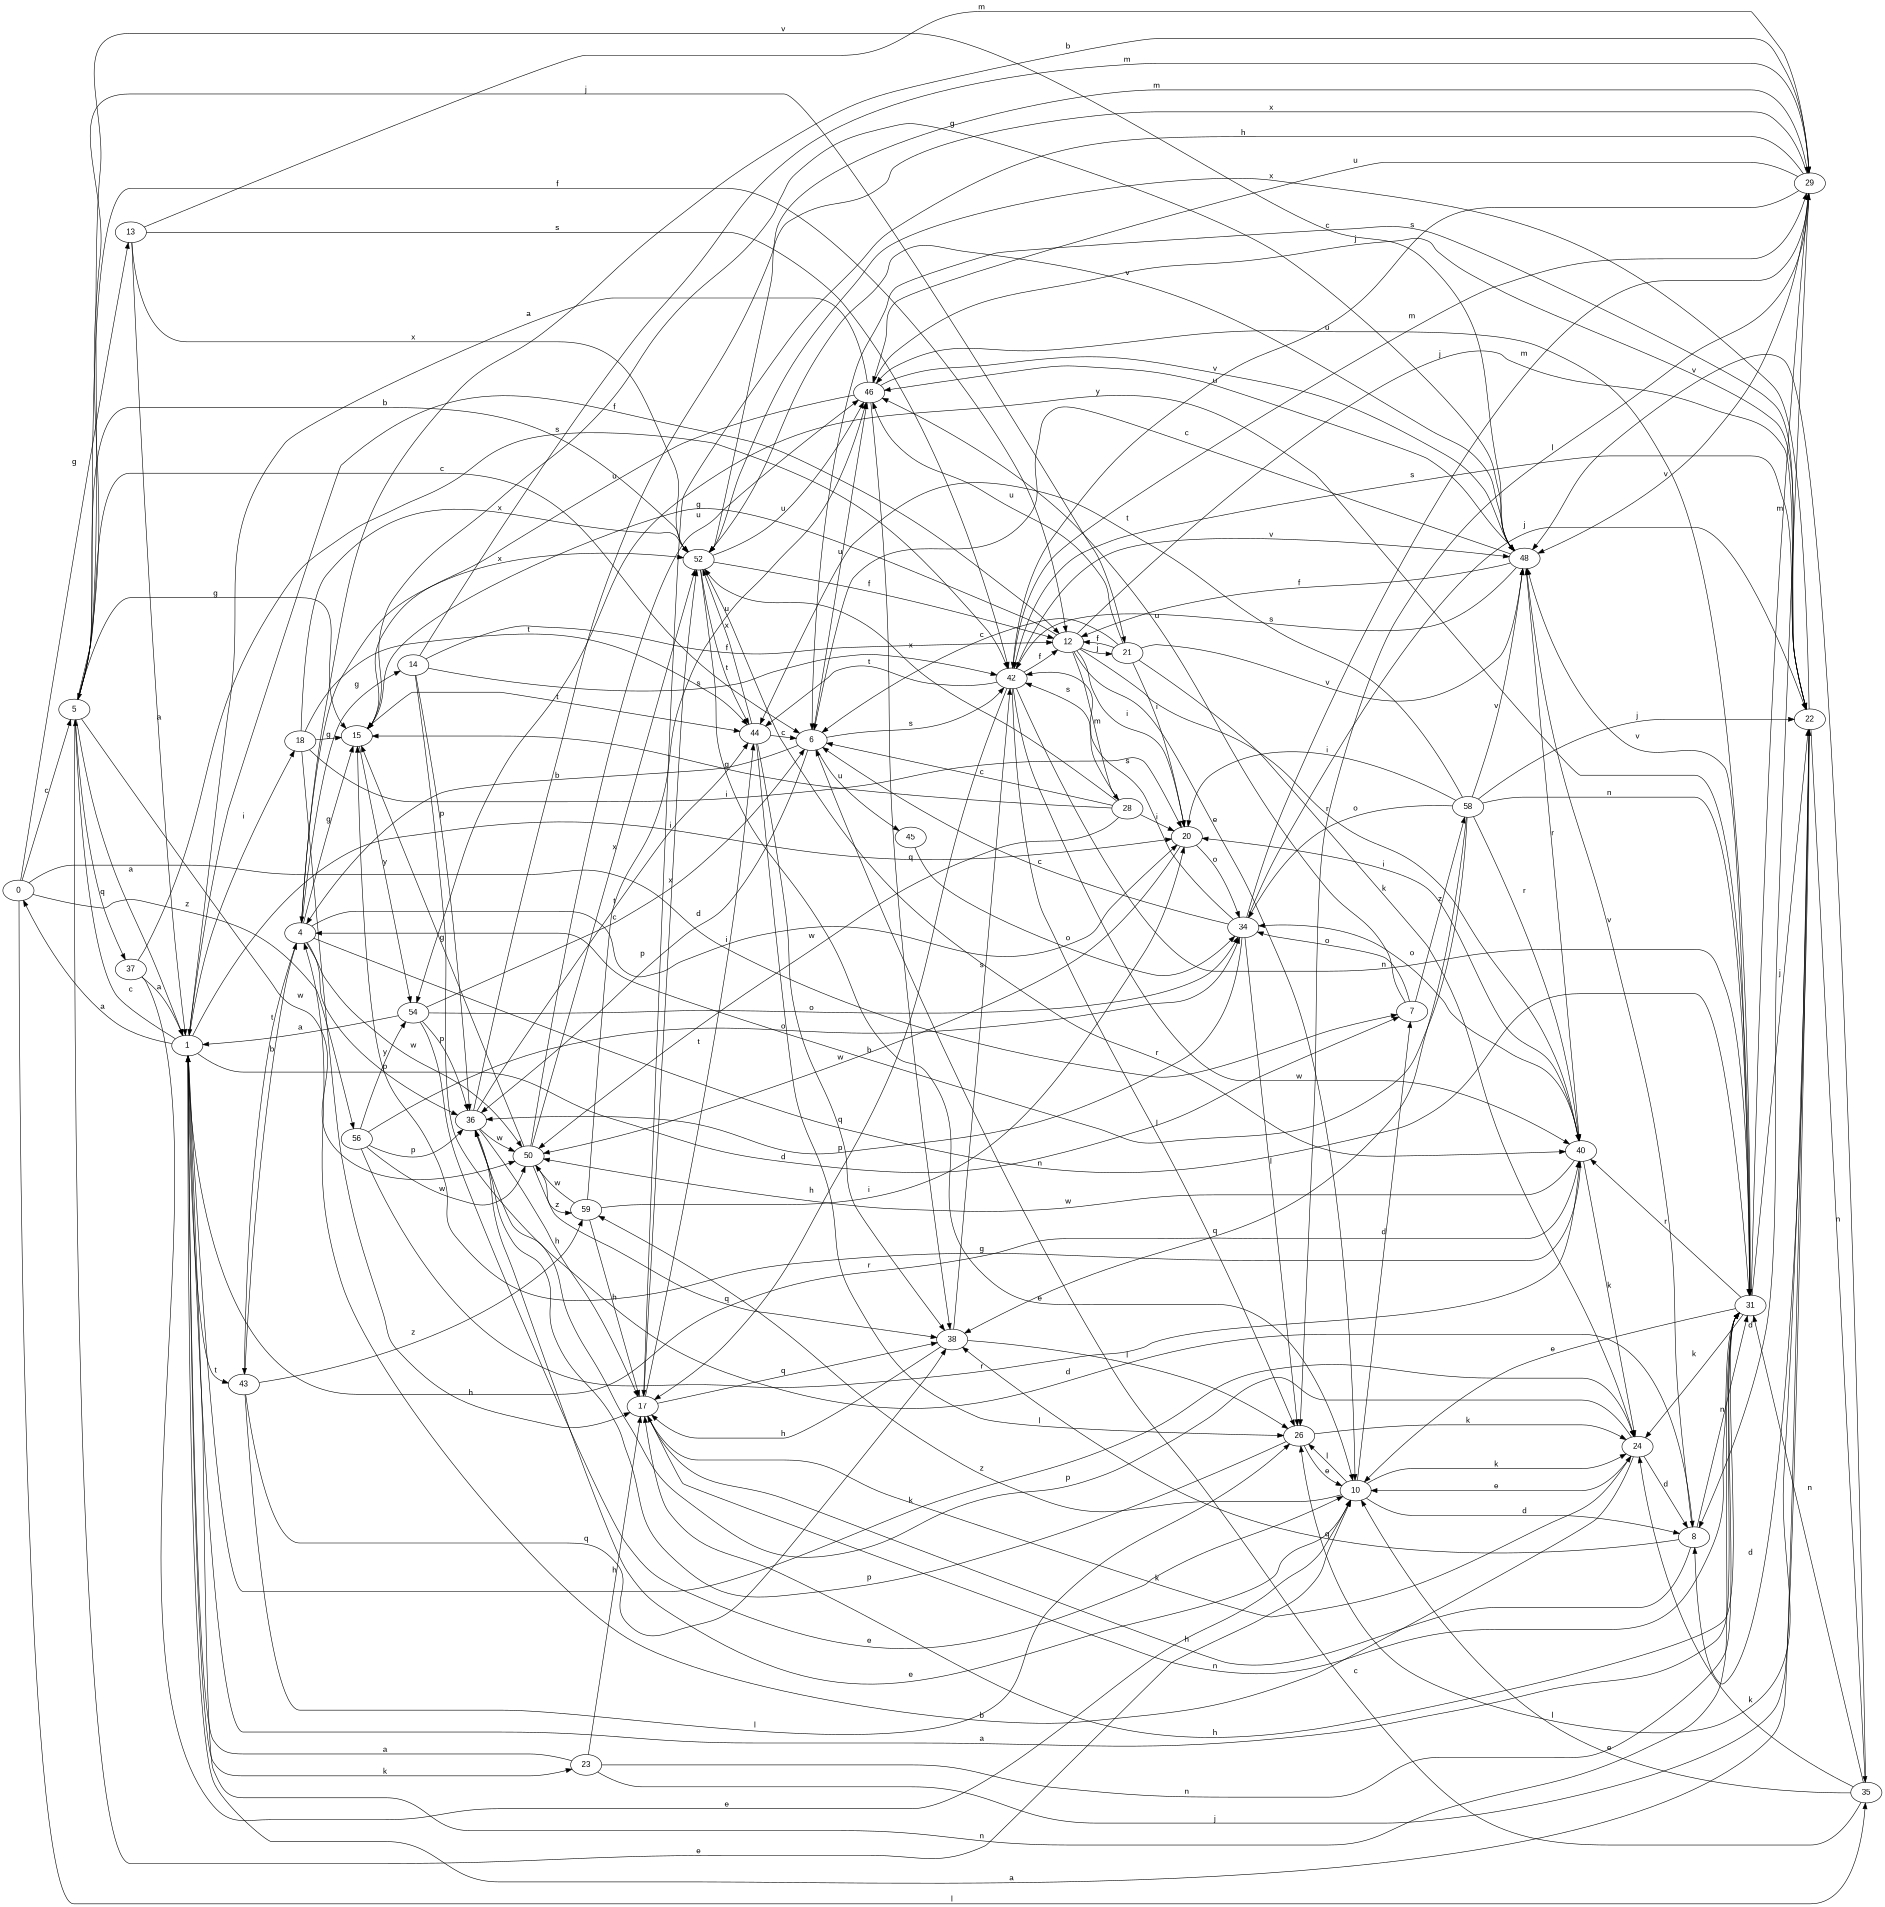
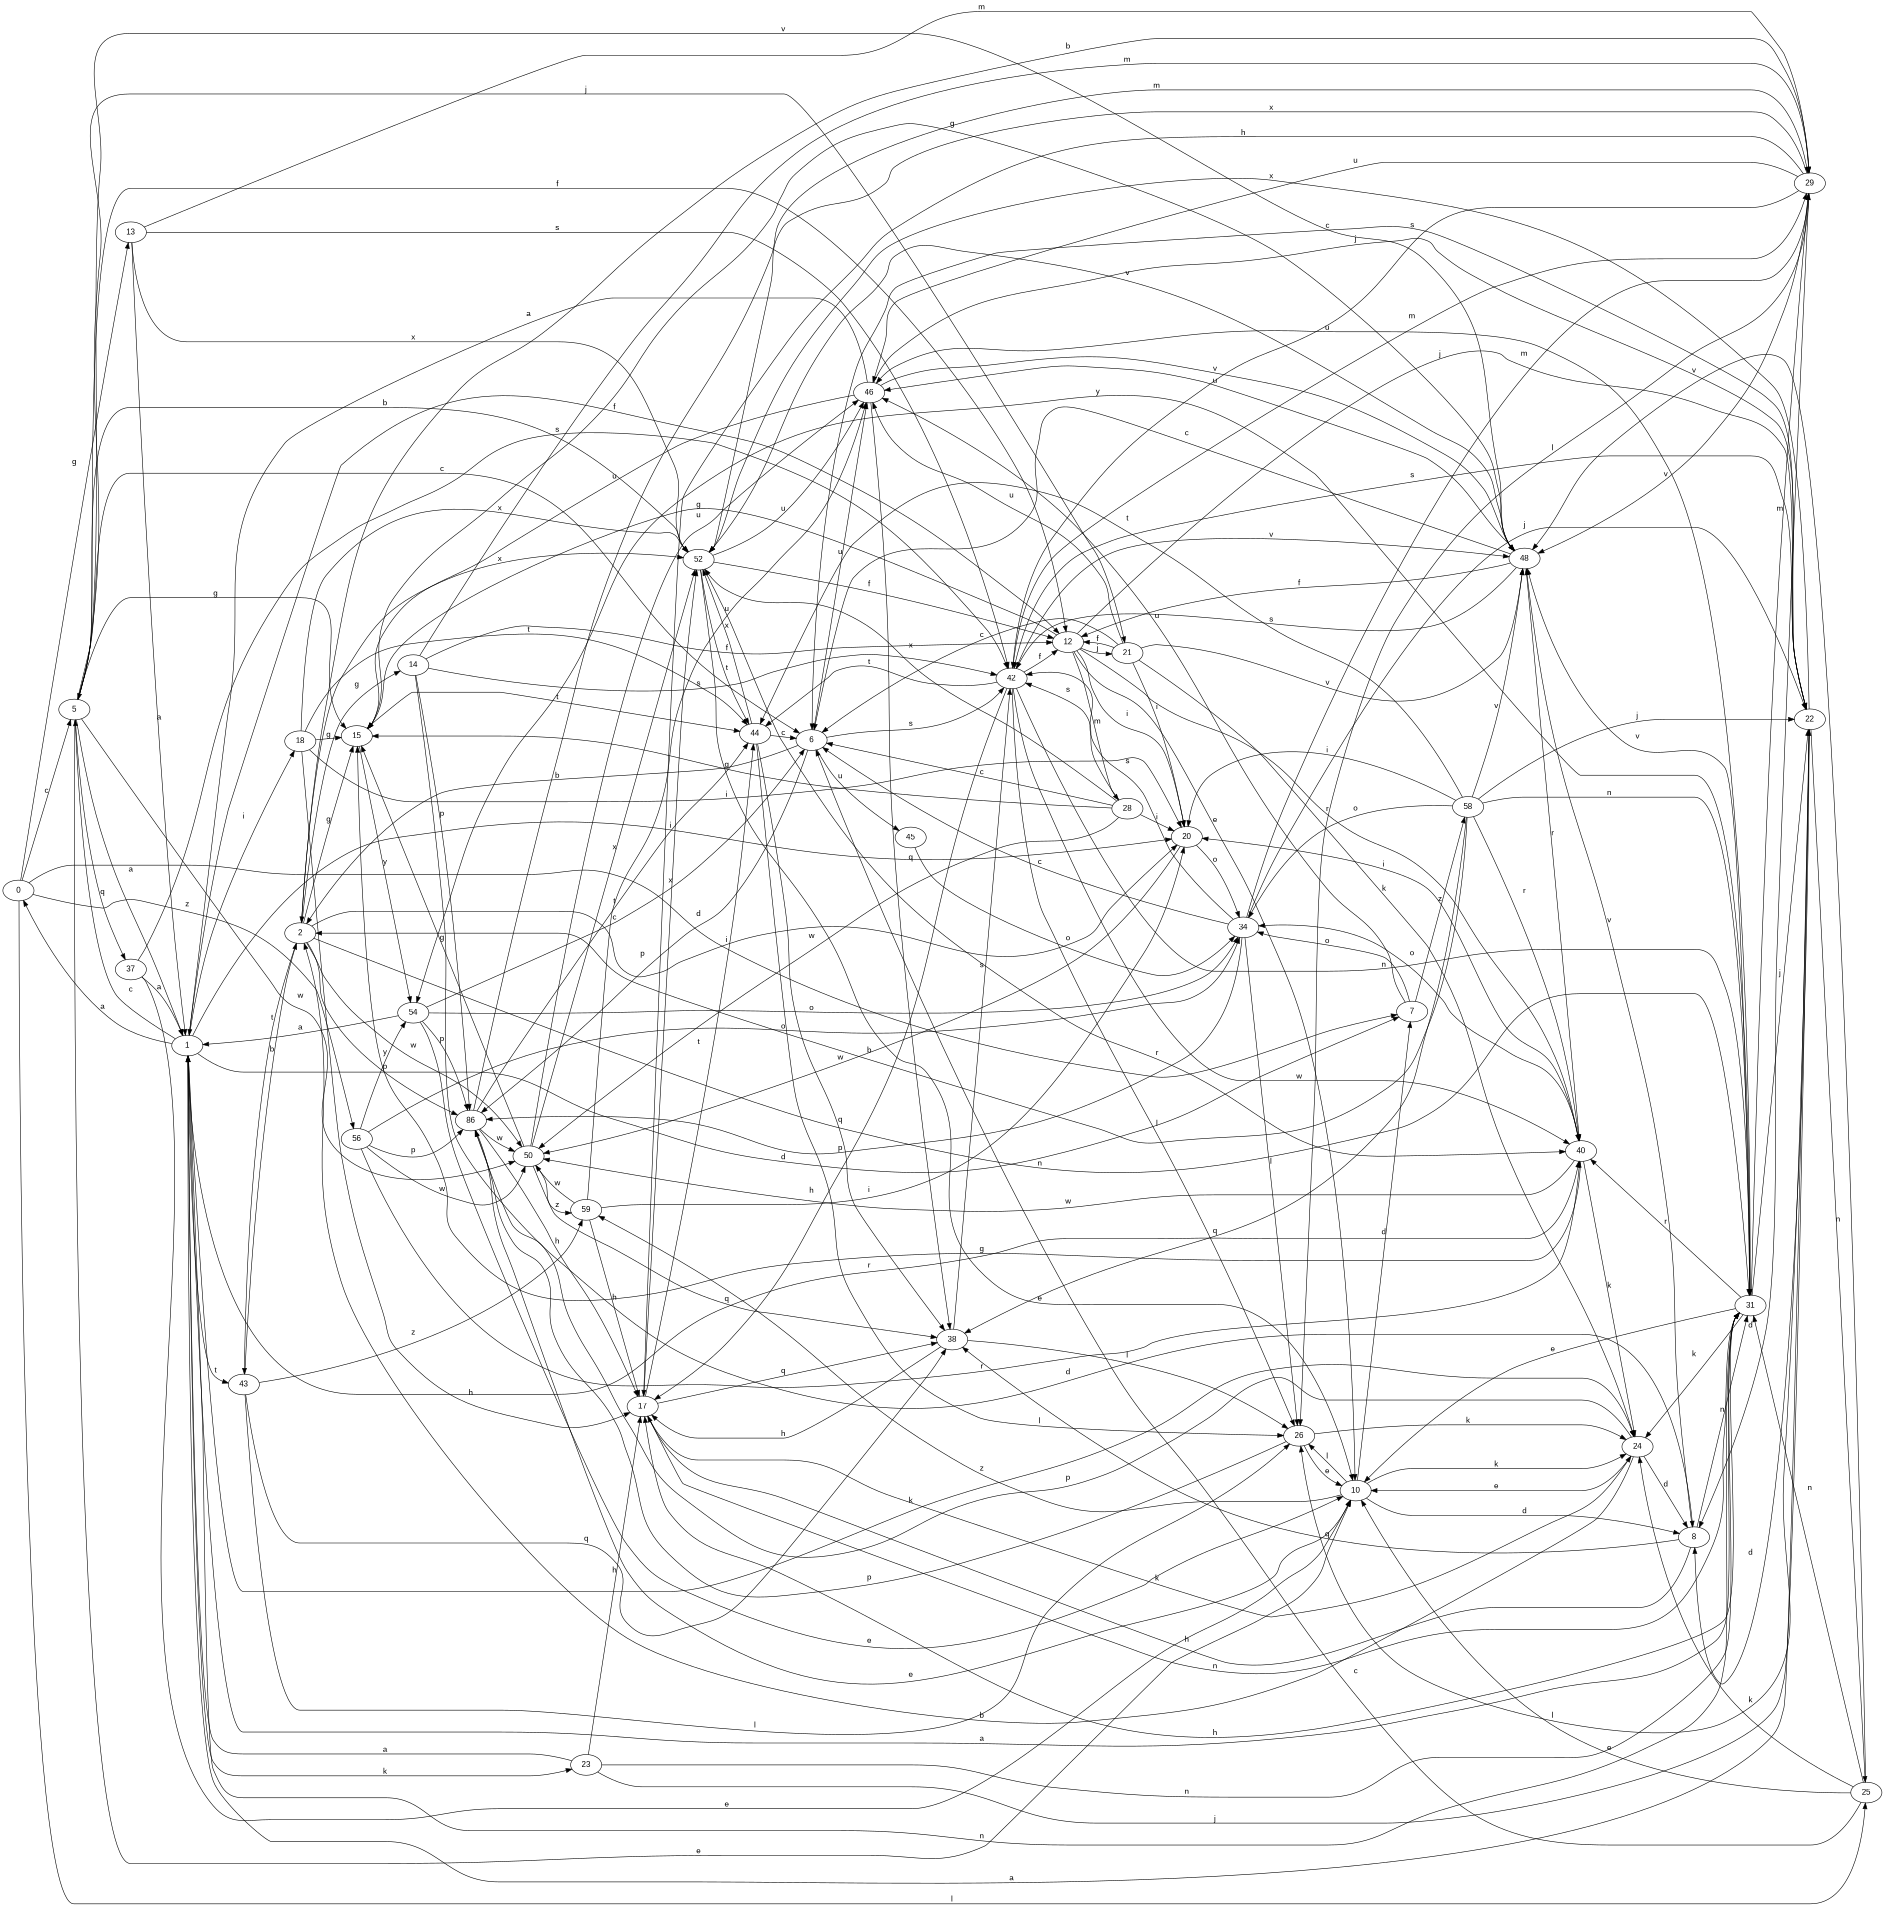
node "4": label "4" -> "2"
node "36": label "36" -> "86"
node "35": label "35" -> "25"
